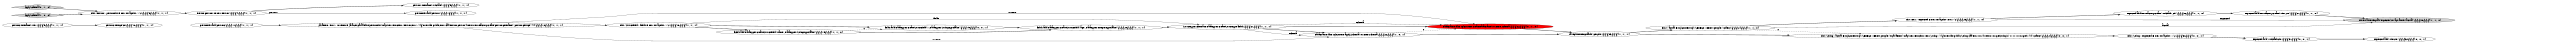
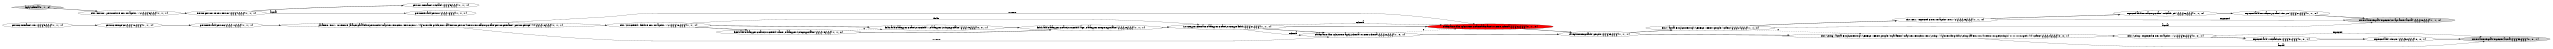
edge "Person person1 = new Person()@@@4@@@['1', '1', '1']" -> "personList.add(person1)@@@7@@@['1', '1', '1']": label "person1" -> "actual"
node "applySchema['1', '0', '0']": removed
edge "person2.setAge(28)@@@10@@@['1', '1', '1']" -> "personList.add(person2)@@@11@@@['1', '1', '1']": added
node "Assert.assertEquals(expected,actual)@@@33@@@['0', '0', '1']": added
